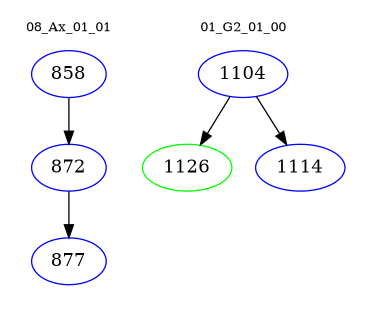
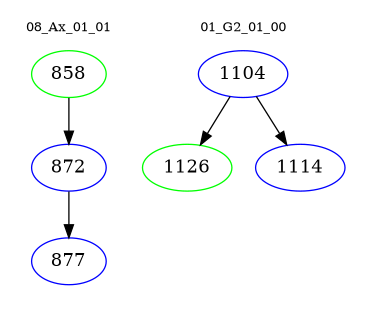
node "858": color blue -> green
